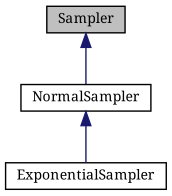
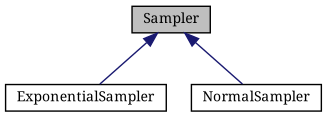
edge "ExponentialSampler" -> "NormalSampler": now "ExponentialSampler" -> "Sampler"
